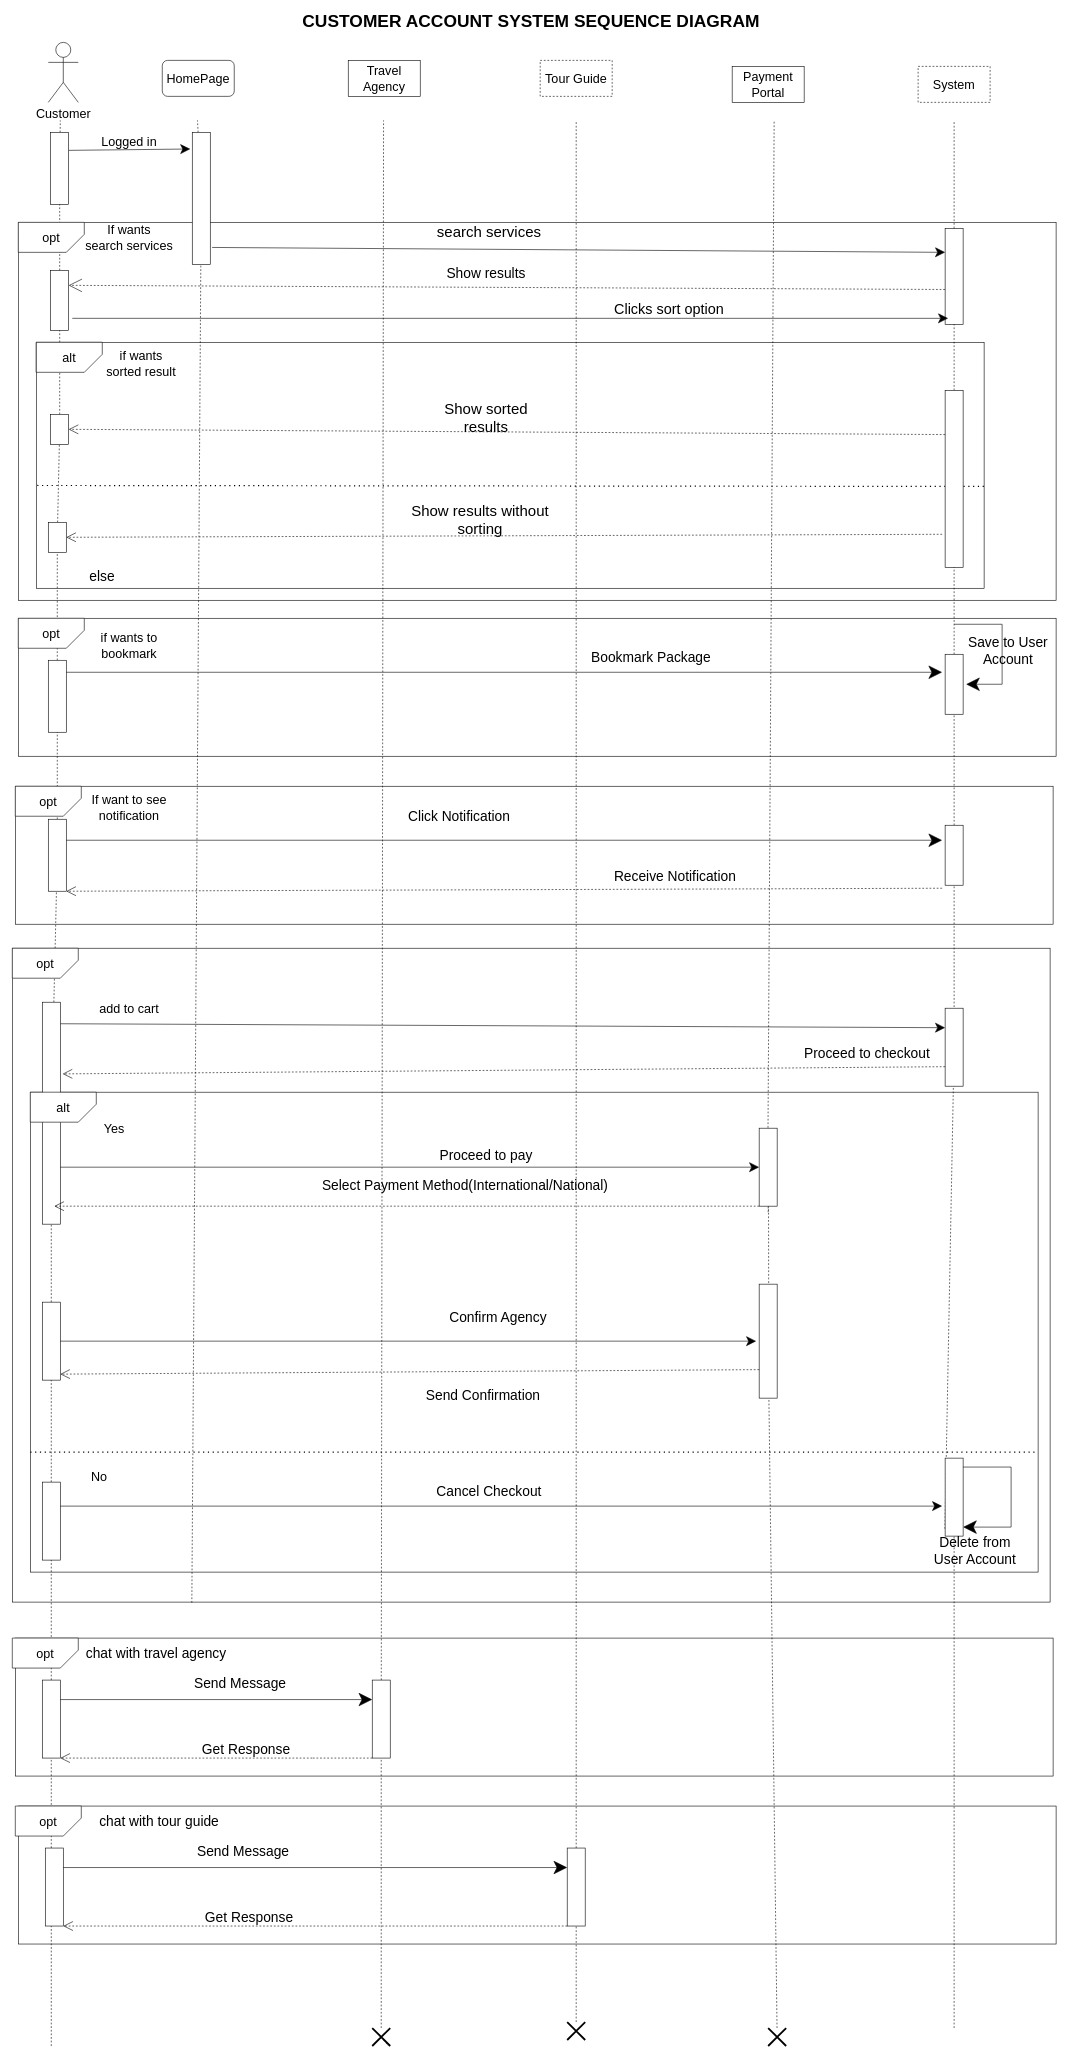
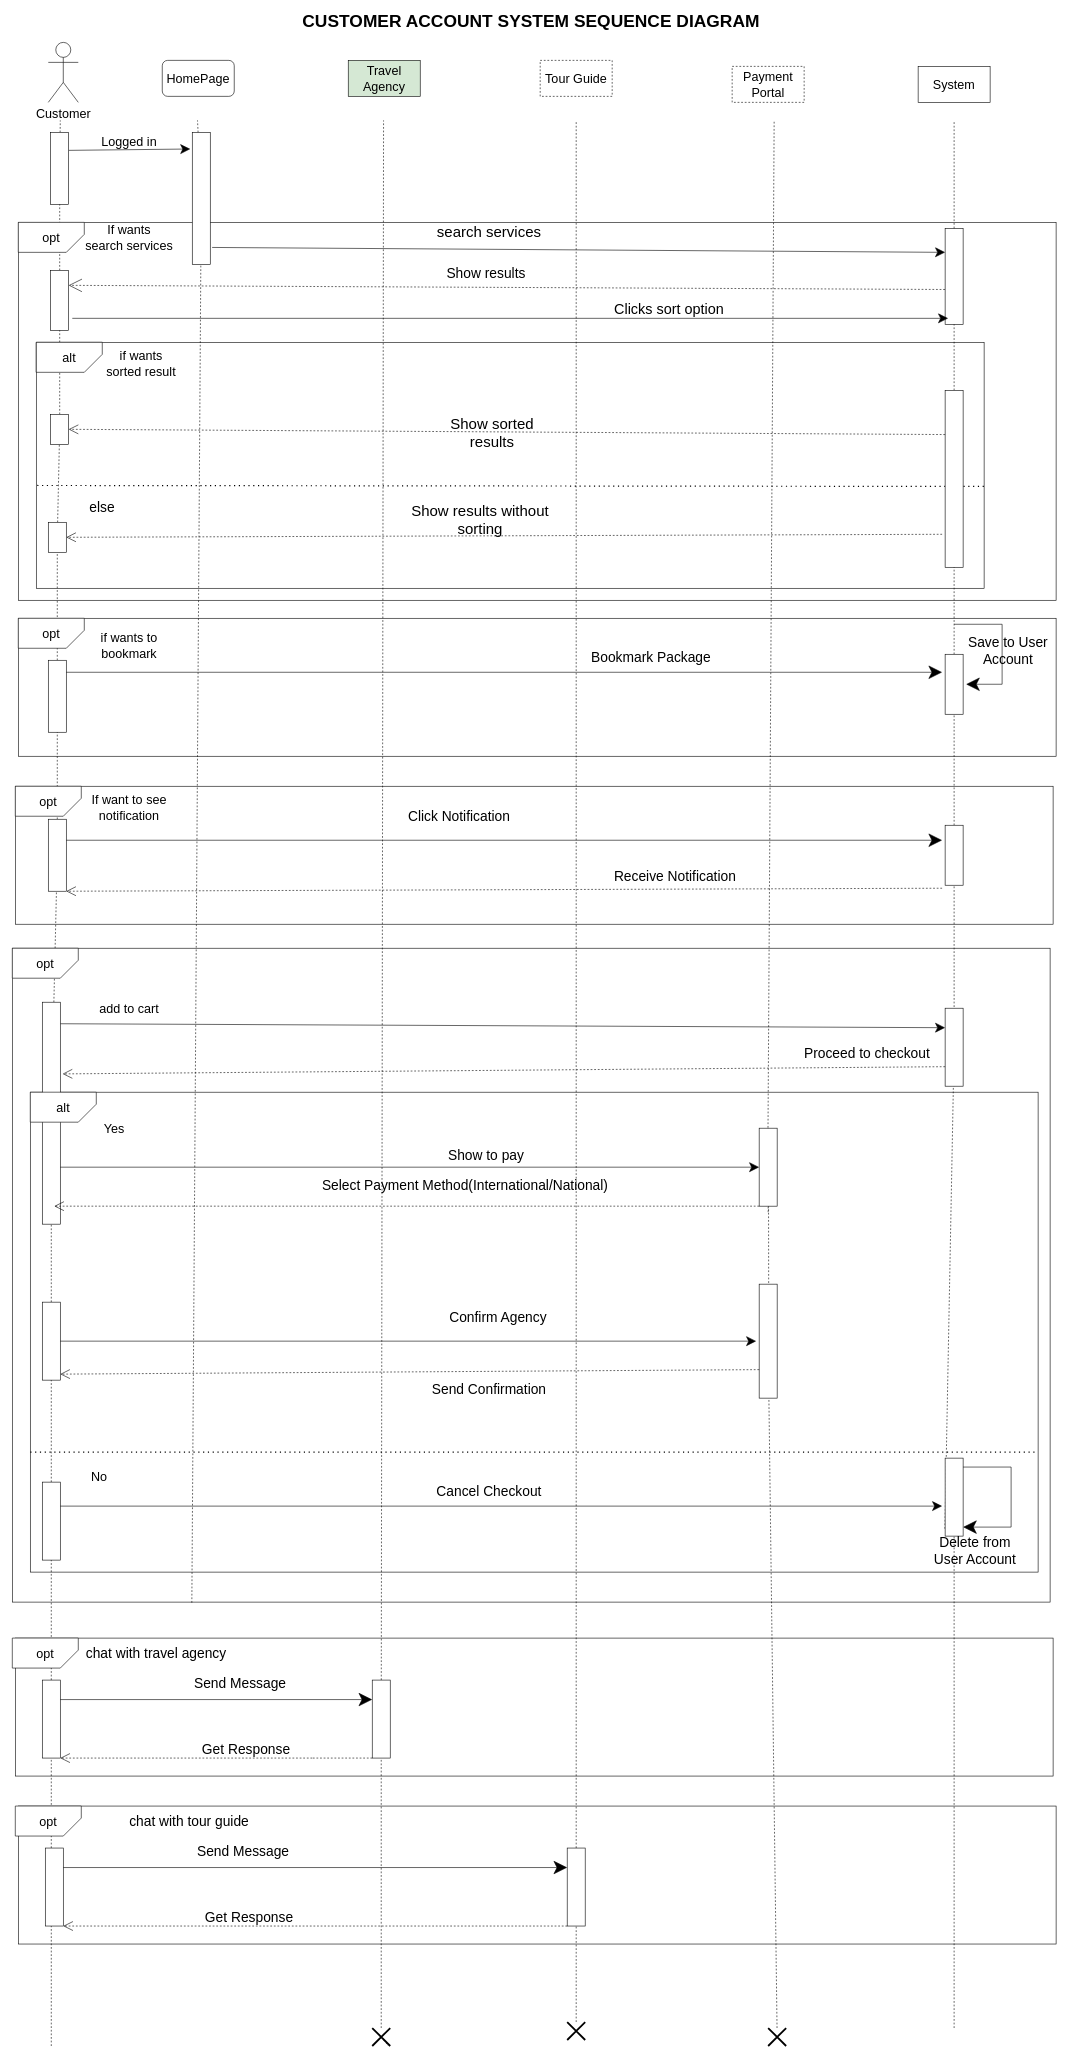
node "Travel Agency": fillcolor #ffffff -> #d5e8d4
node "Payment Portal": style solid -> dashed
node "System": style dashed -> solid
node "Show sorted results": moved (486, 417) -> (492, 432)
node "else": moved (102, 576) -> (102, 507)
node "Proceed to pay": label "Proceed to pay" -> "Show to pay"
node "Send Confirmation": moved (483, 1395) -> (489, 1389)
node "chat with tour guide": moved (159, 1821) -> (189, 1821)
